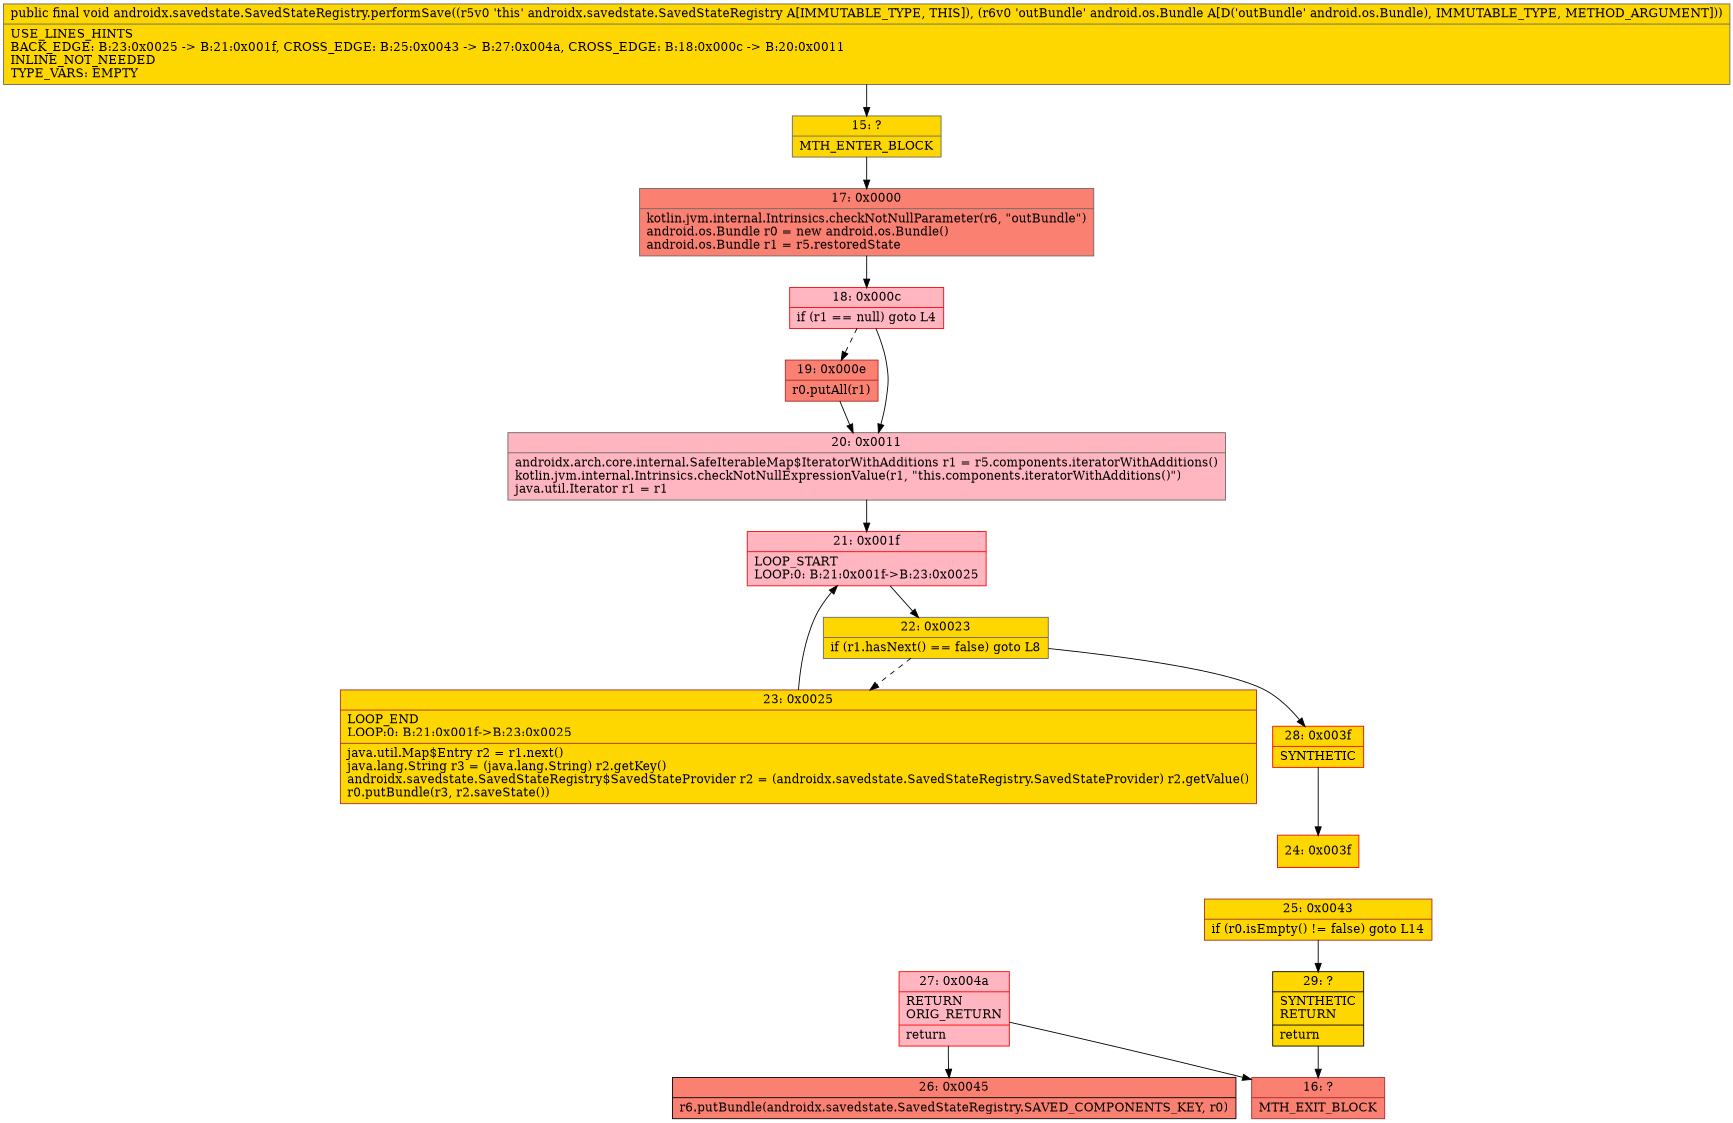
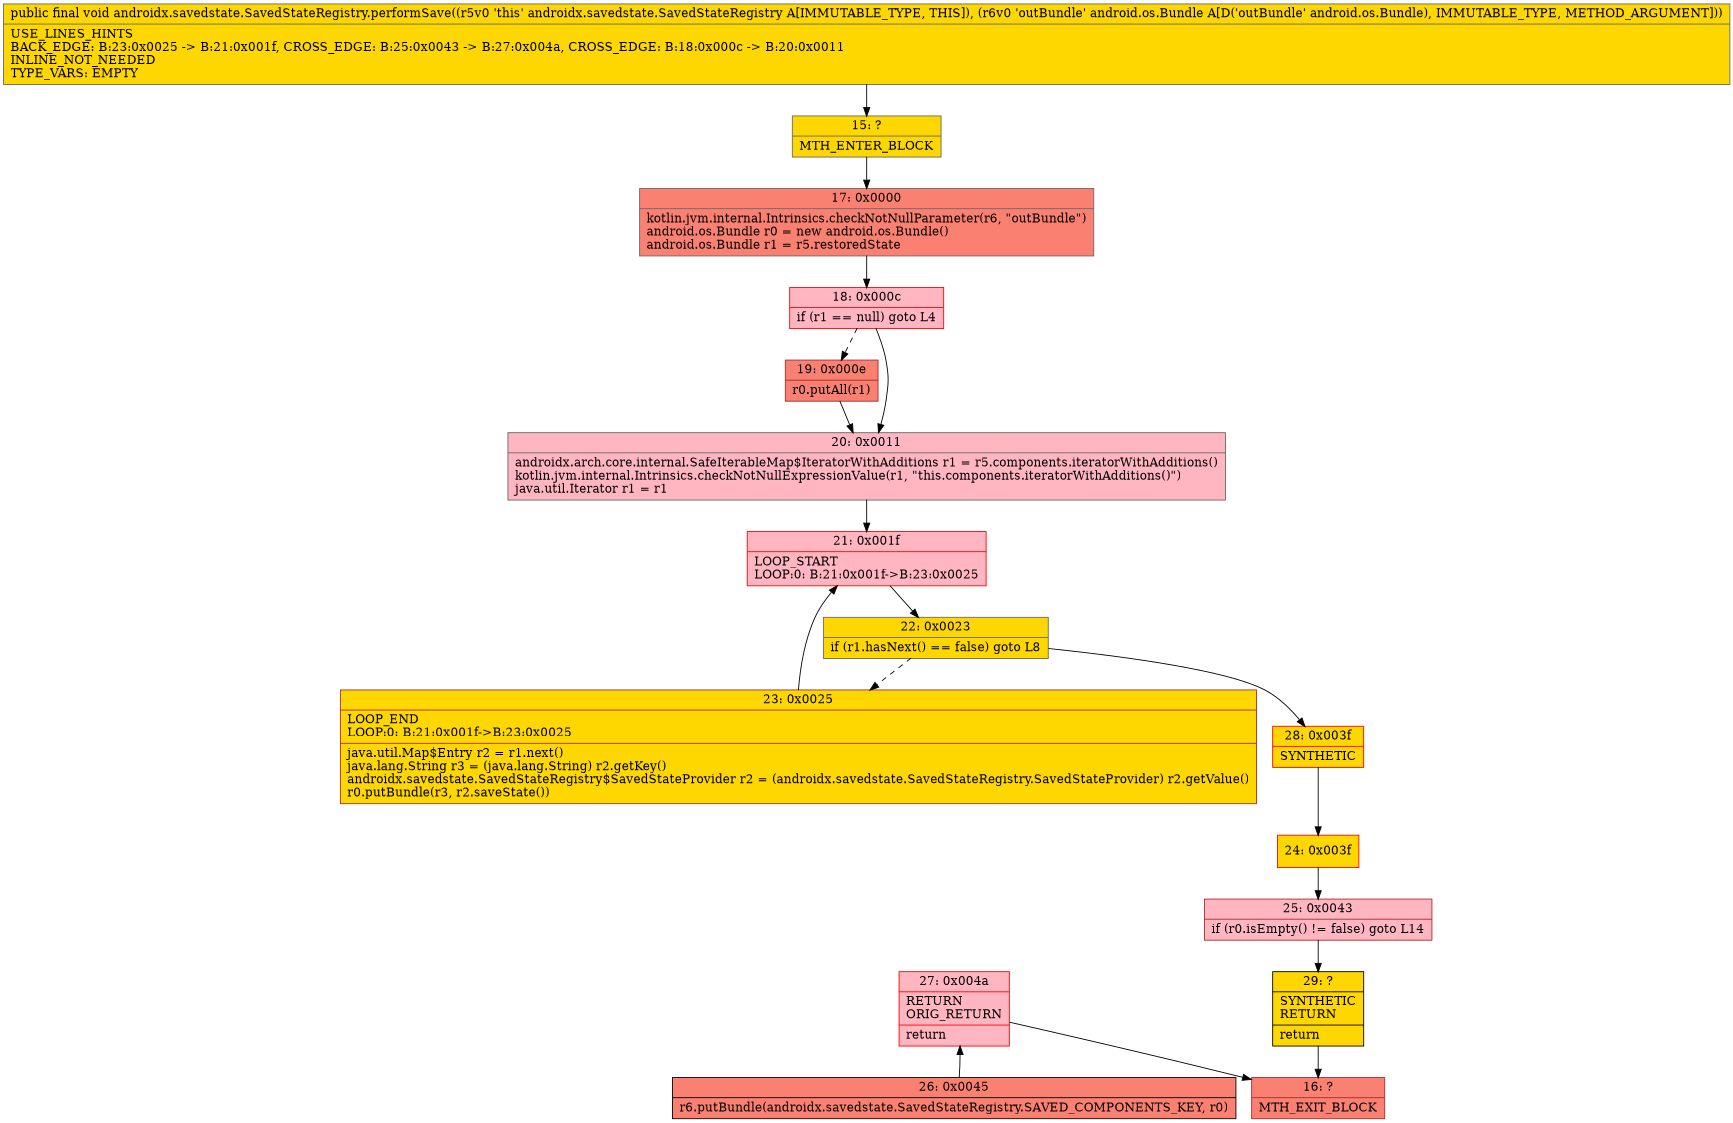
edge "24: 0x003f" -> "25: 0x0043": added
node "25: 0x0043": fillcolor gold -> lightpink
edge "27: 0x004a" -> "26: 0x0045": reversed
